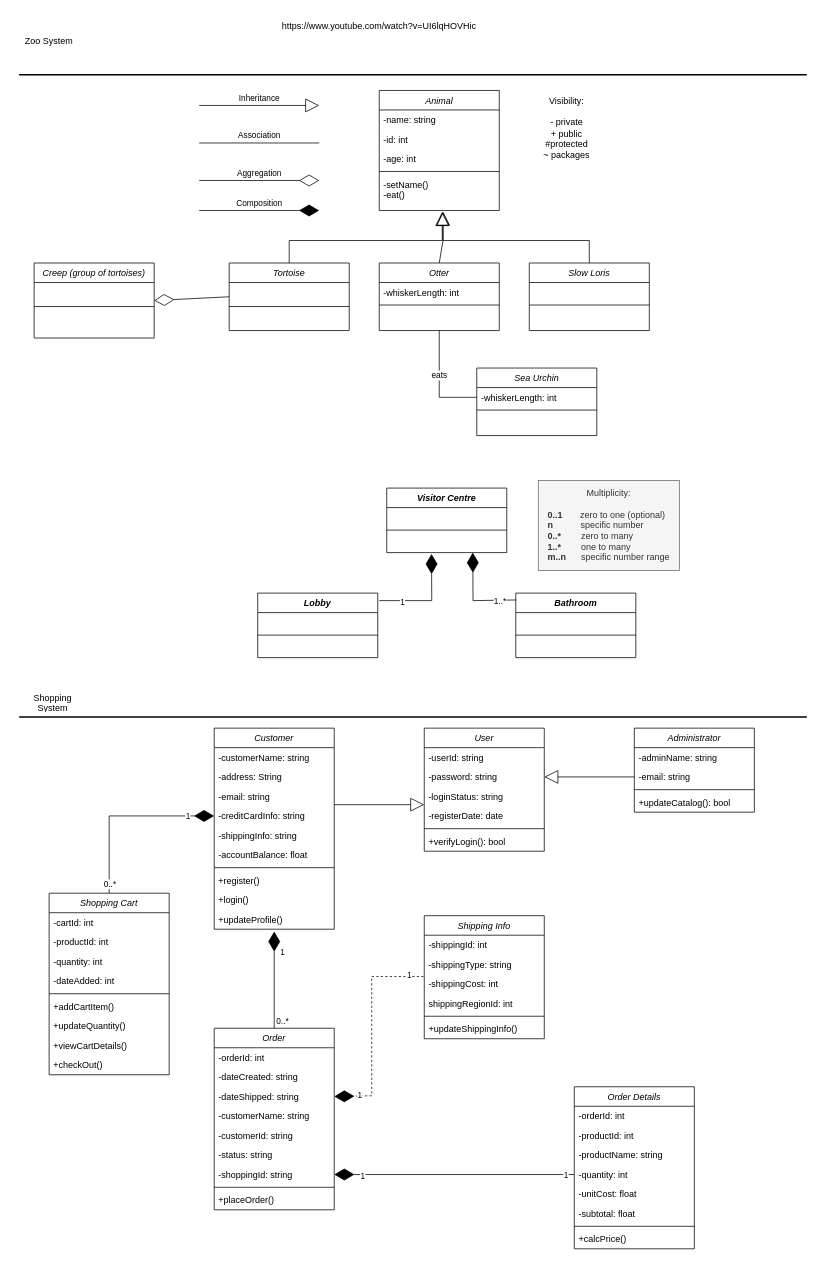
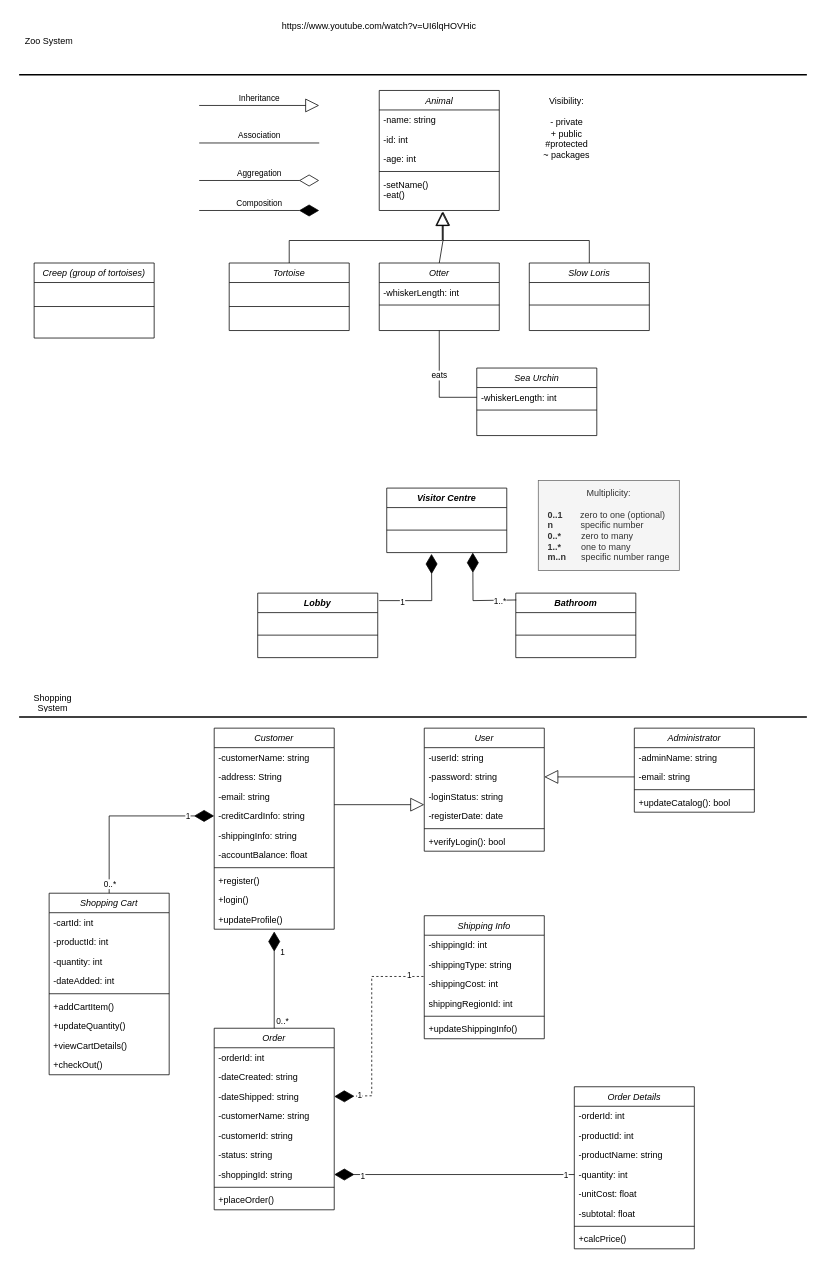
edge "Tortoise" -> "Creep (group of tortoises)": removed
